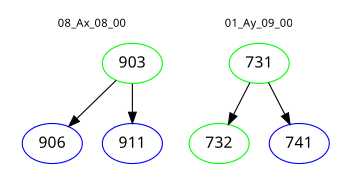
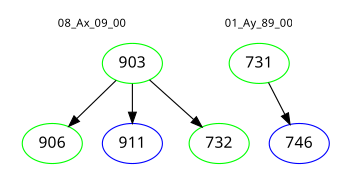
cluster "08_Ax_08_00": label "08_Ax_08_00" -> "08_Ax_09_00"
cluster "01_Ay_09_00": label "01_Ay_09_00" -> "01_Ay_89_00"
edge "731" -> "732": now "903" -> "732"
node "906": color blue -> green
node "741": label "741" -> "746"
